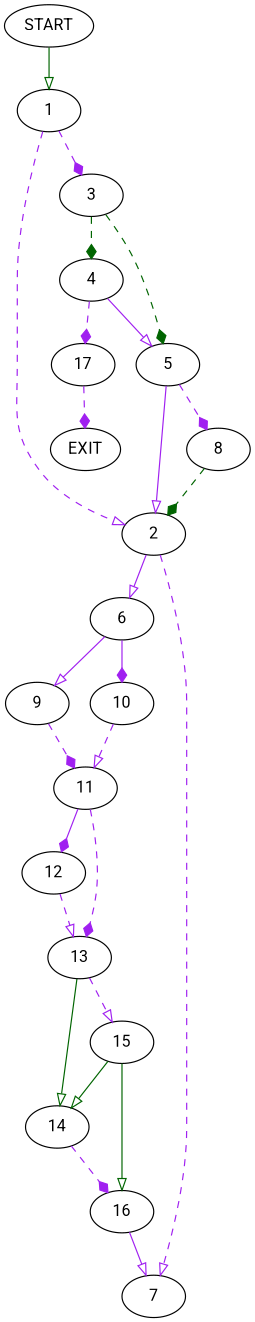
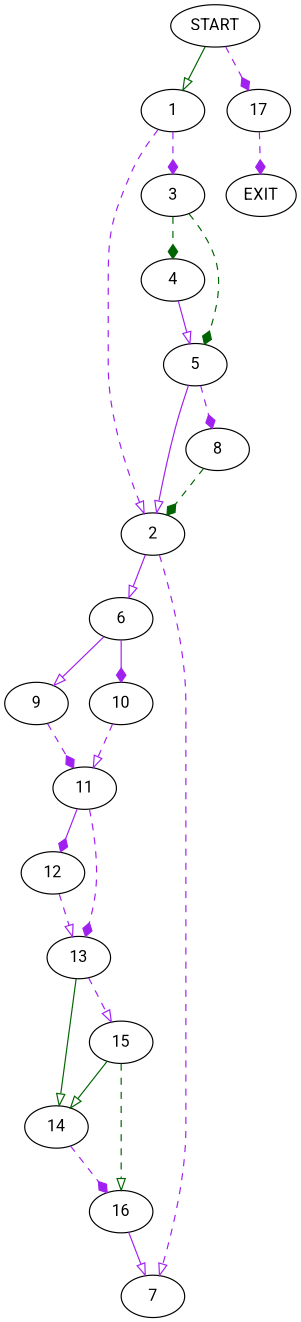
edge "4" -> "17": now "START" -> "17"
edge "15" -> "16": style solid -> dashed
